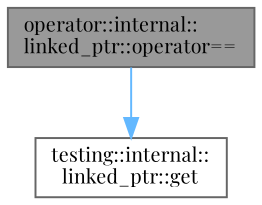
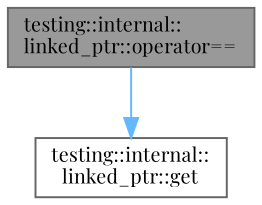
node "operator::internal:: linked_ptr::operator==": label "operator::internal:: linked_ptr::operator==" -> "testing::internal:: linked_ptr::operator=="
